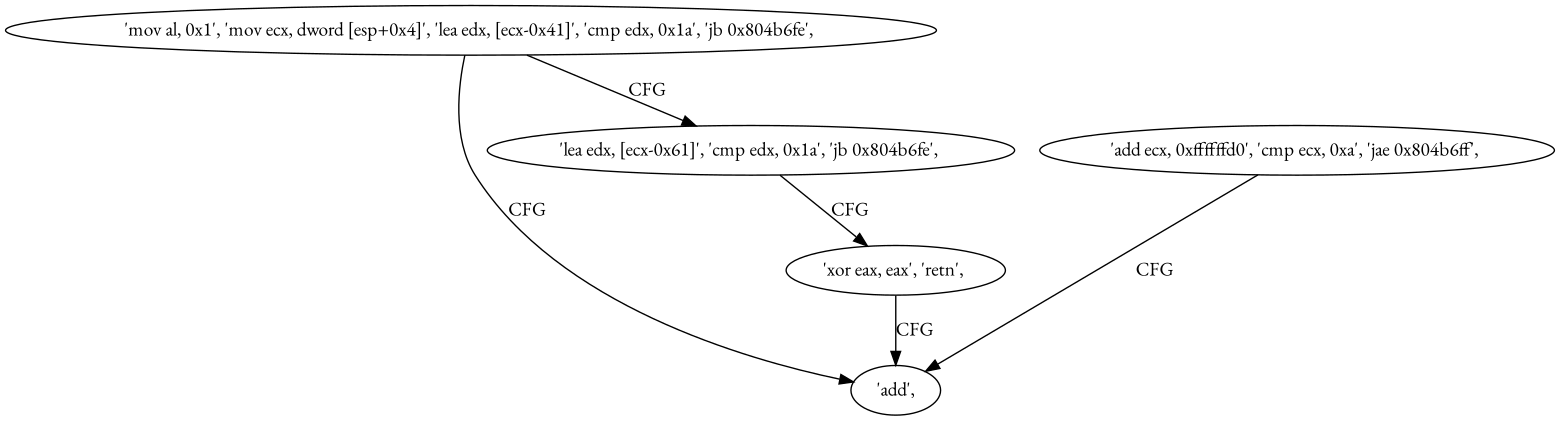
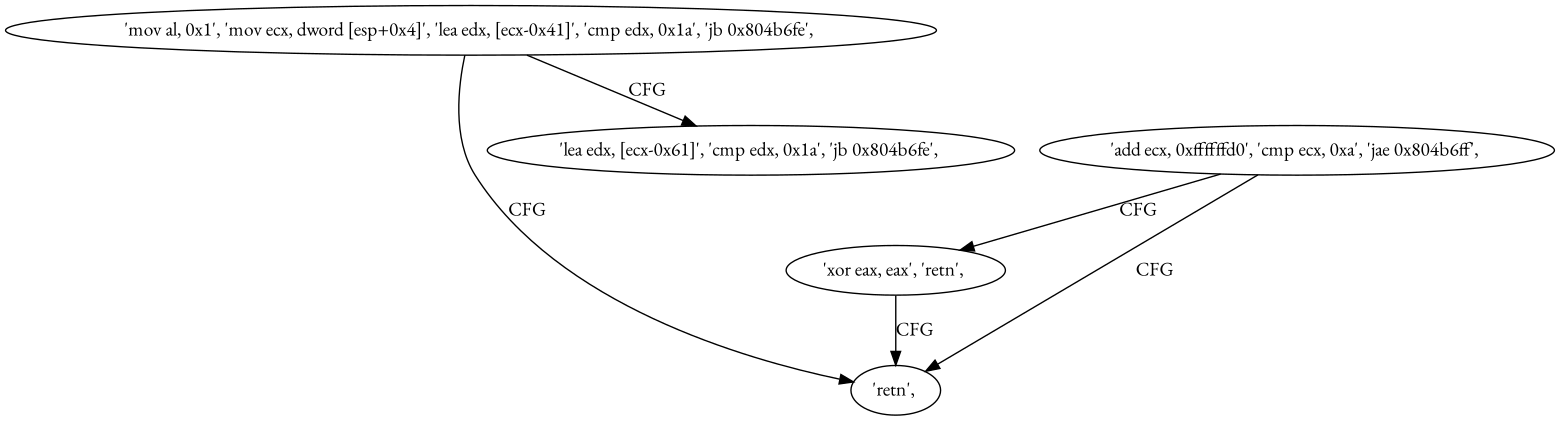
edge "'lea edx, [ecx-0x61]', 'cmp edx, 0x1a', 'jb 0x804b6fe'," -> "'xor eax, eax', 'retn',": now "'add ecx, 0xffffffd0', 'cmp ecx, 0xa', 'jae 0x804b6ff'," -> "'xor eax, eax', 'retn',"
node "'add',": label "'add'," -> "'retn',"
